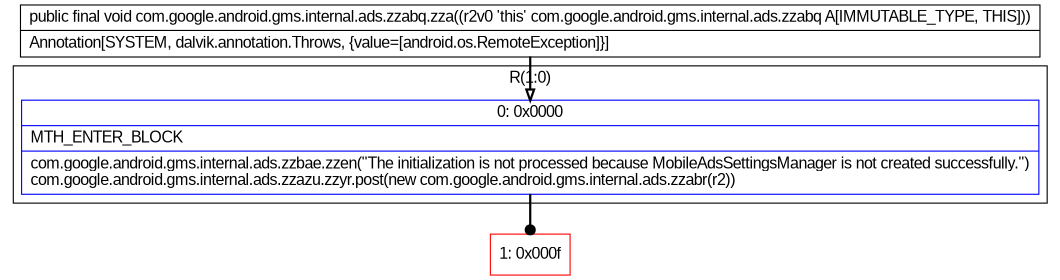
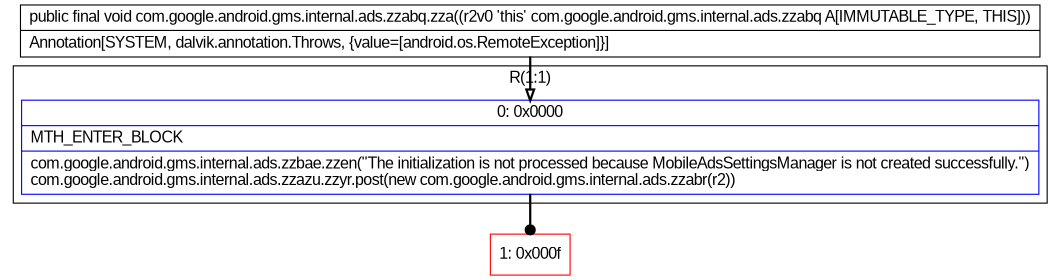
cluster "R(1:0)": label "R(1:0)" -> "R(1:1)"
